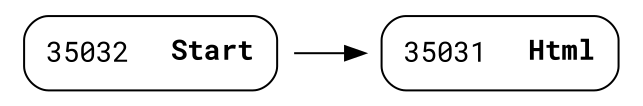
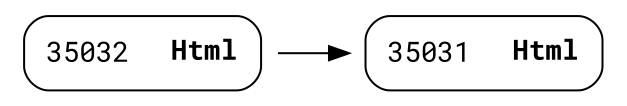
node "35032": text "Start" -> "Html"
